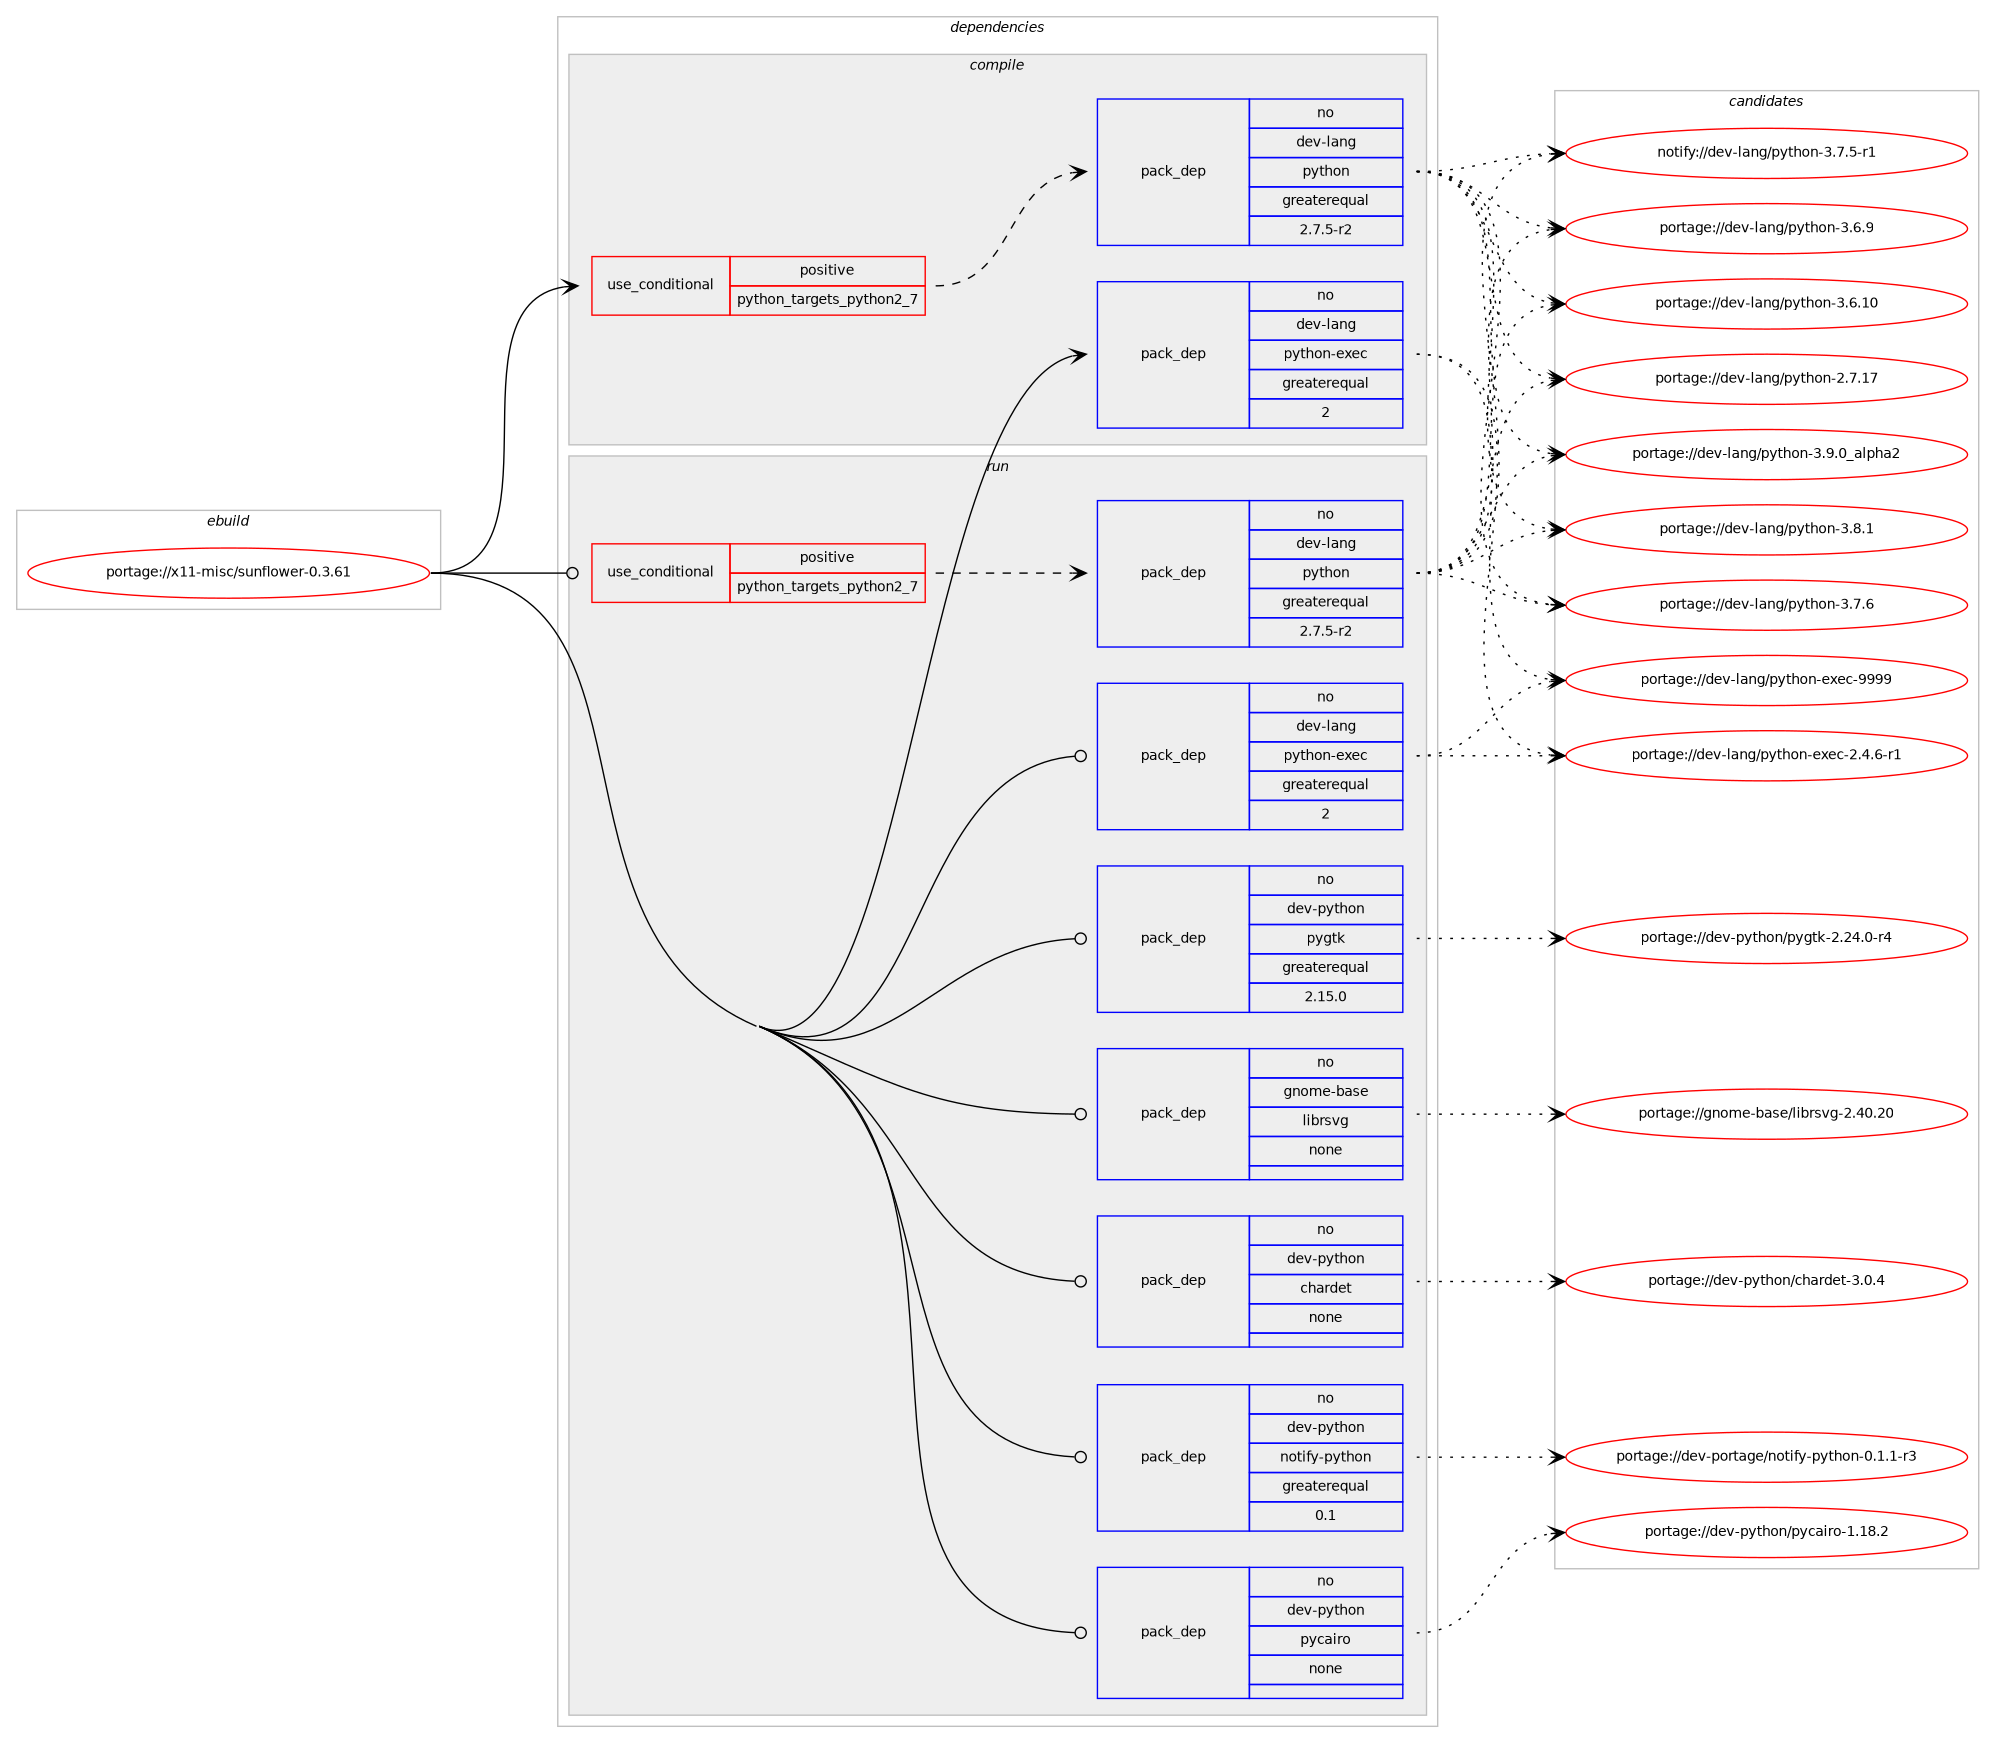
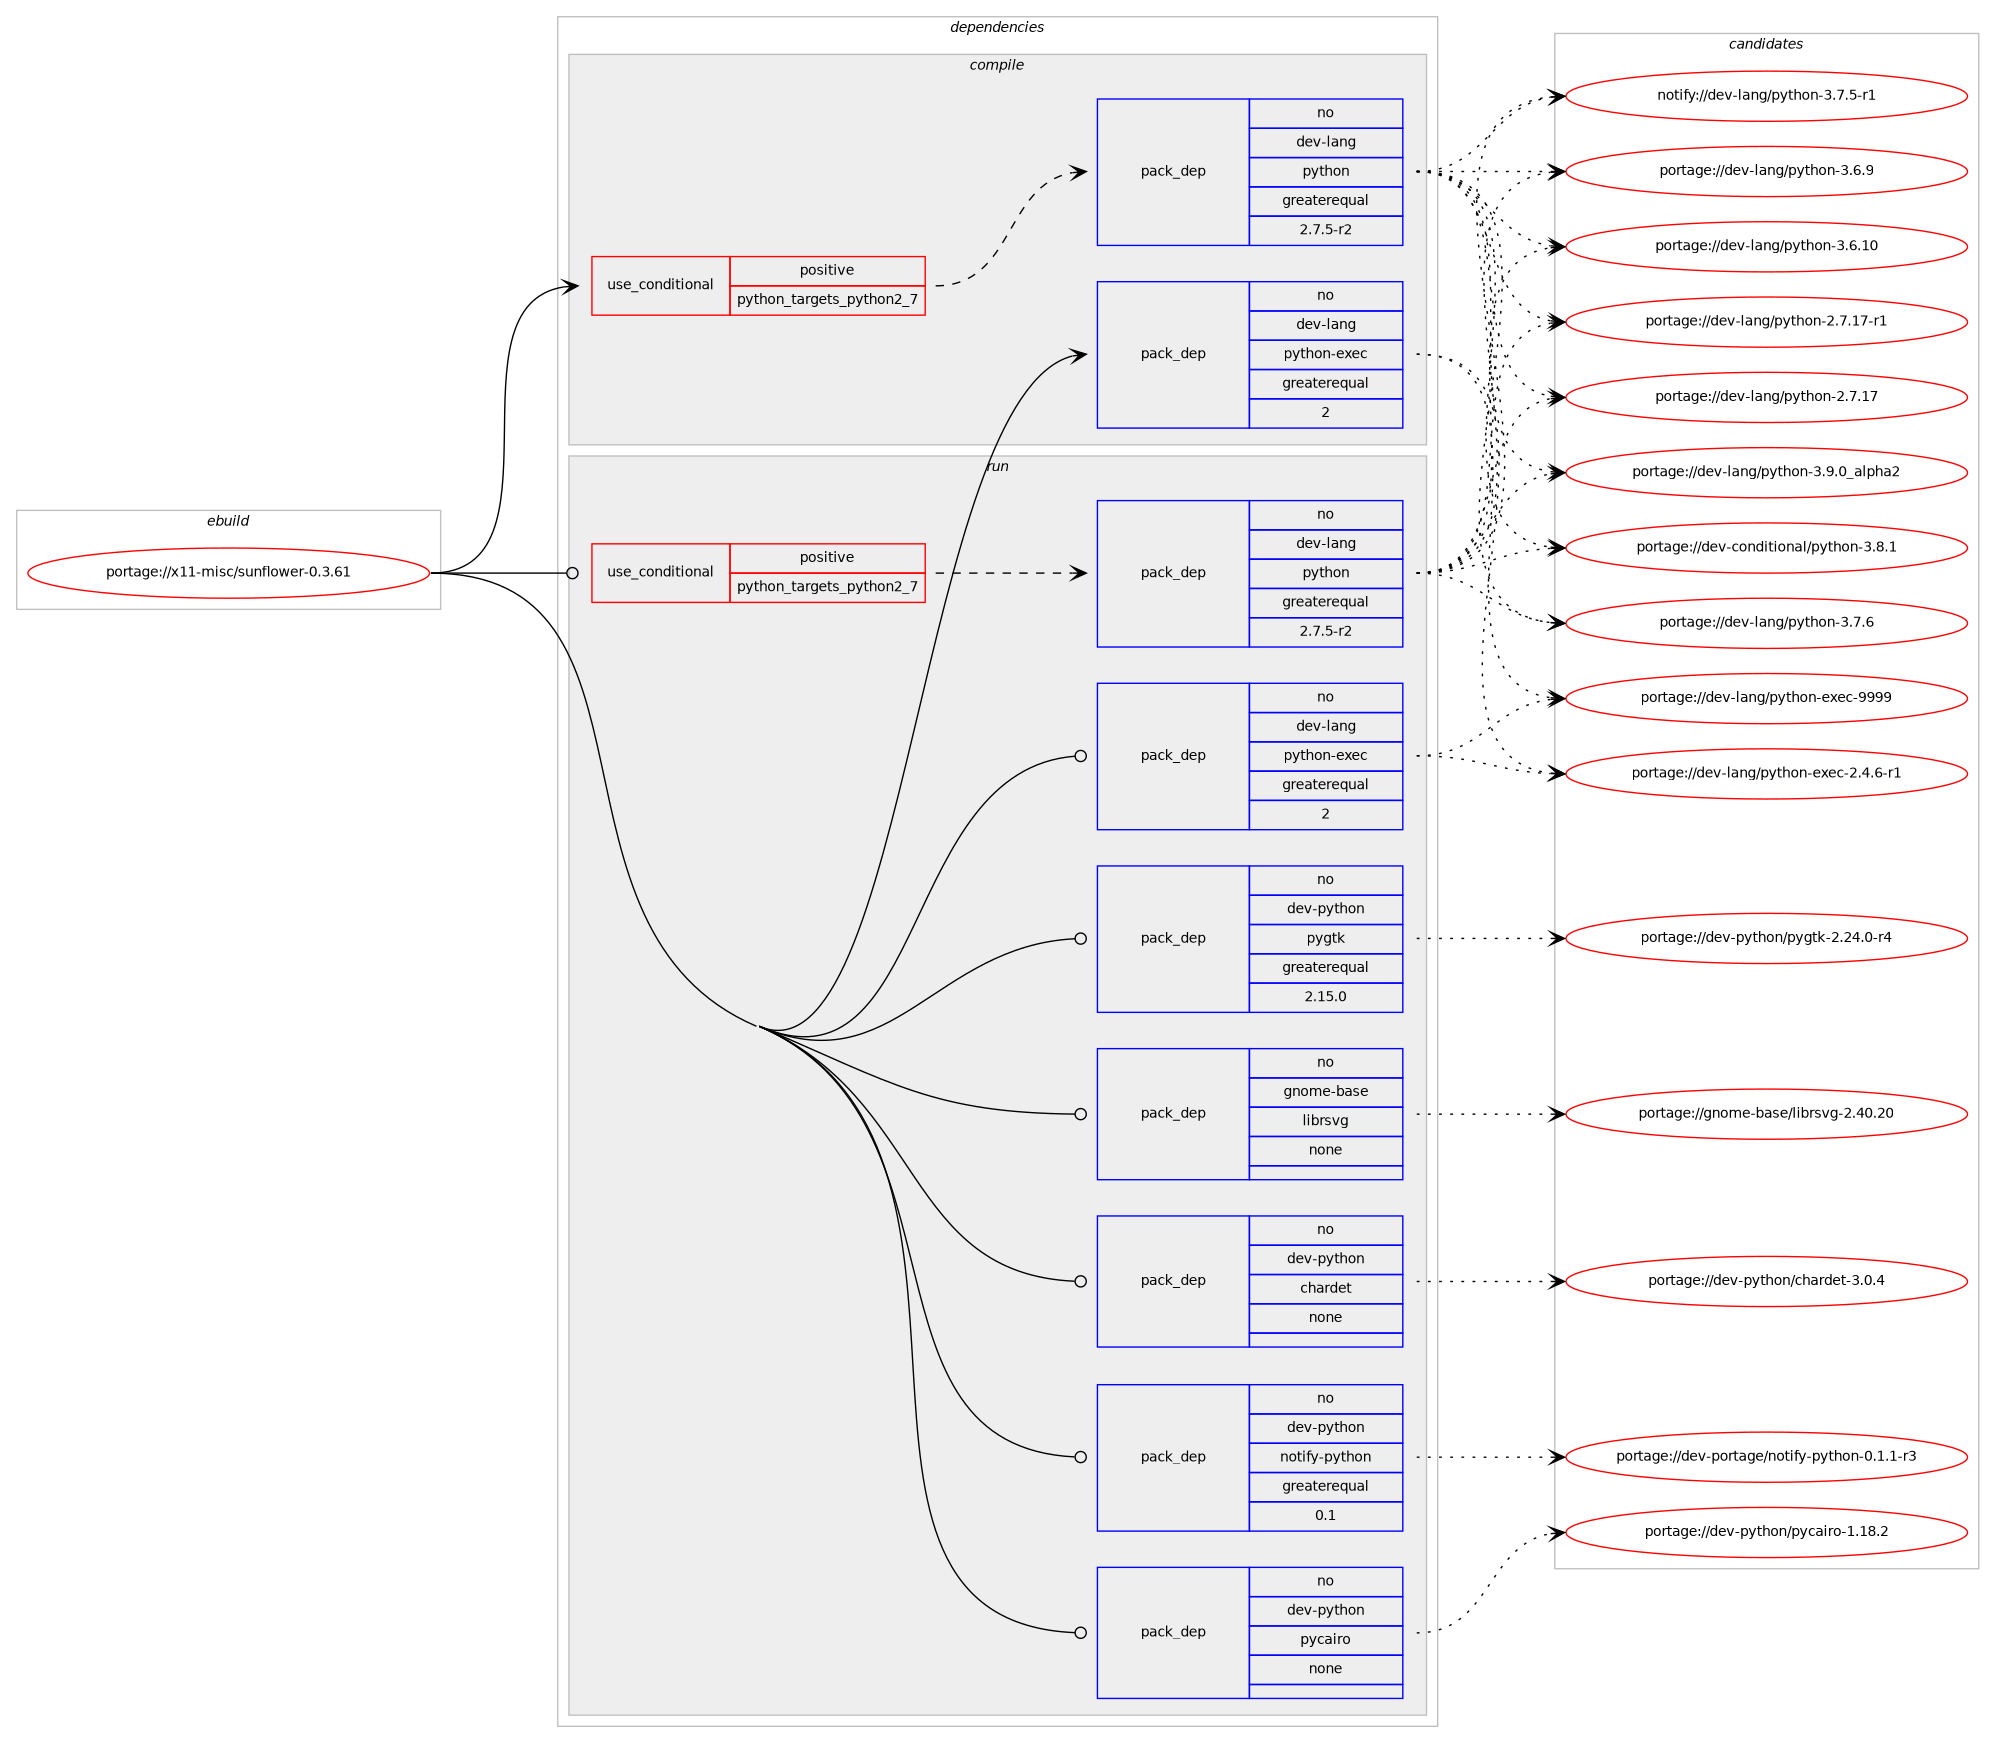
node "portage://dev-lang/python-2.7.17-r1": added
node "portage://dev-lang/python-3.8.1": label "portage://dev-lang/python-3.8.1" -> "portage://dev-conditional/python-3.8.1"
